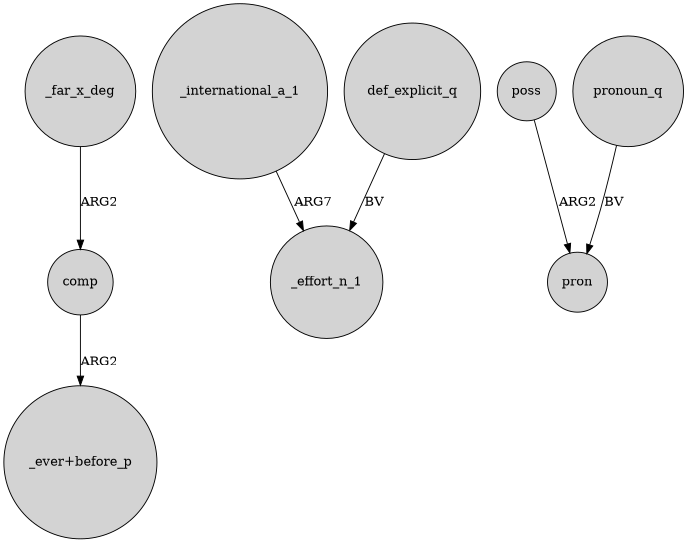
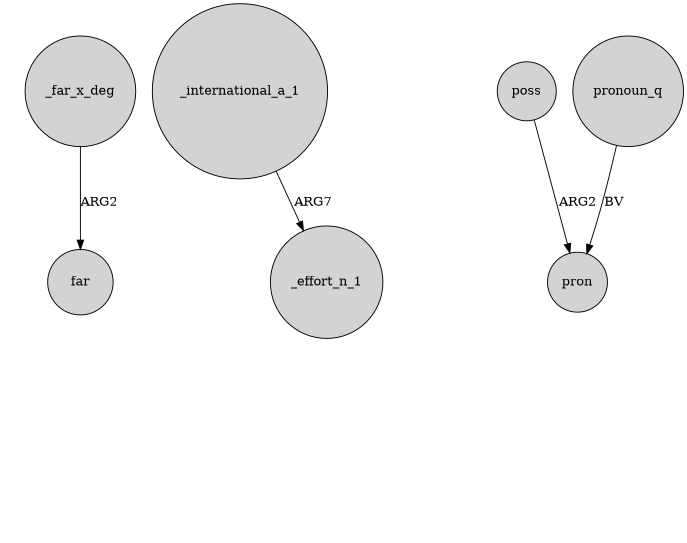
node "def_explicit_q": removed
node "comp": label "comp" -> "far"
node "_ever+before_p": removed
